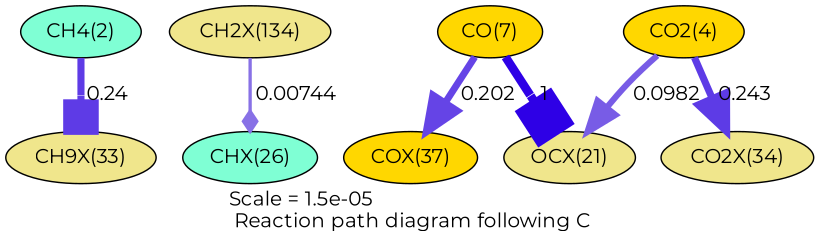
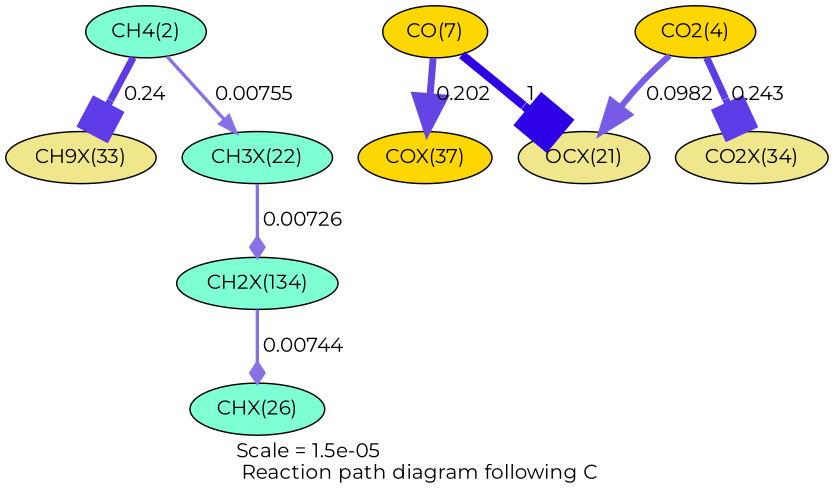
node "CH2X(134)": fillcolor khaki -> aquamarine
edge "CO2(4)" -> "CO2X(34)": arrowhead normal -> box
node "CH3X(22)": added
